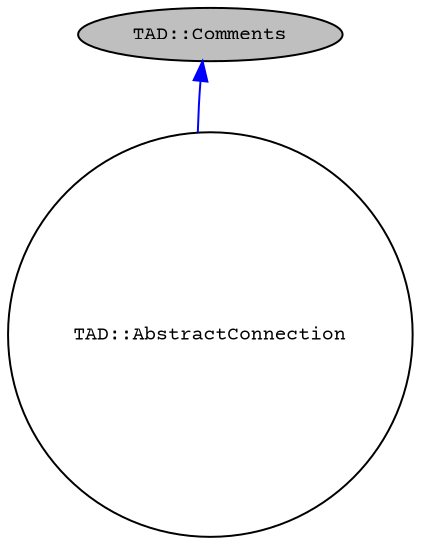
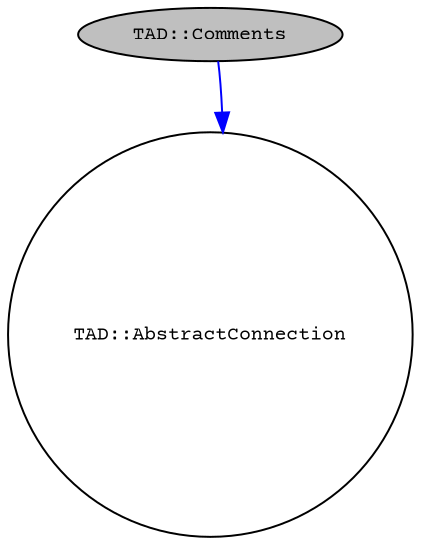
edge "TAD::AbstractConnection" -> "TAD::Comments": reversed
